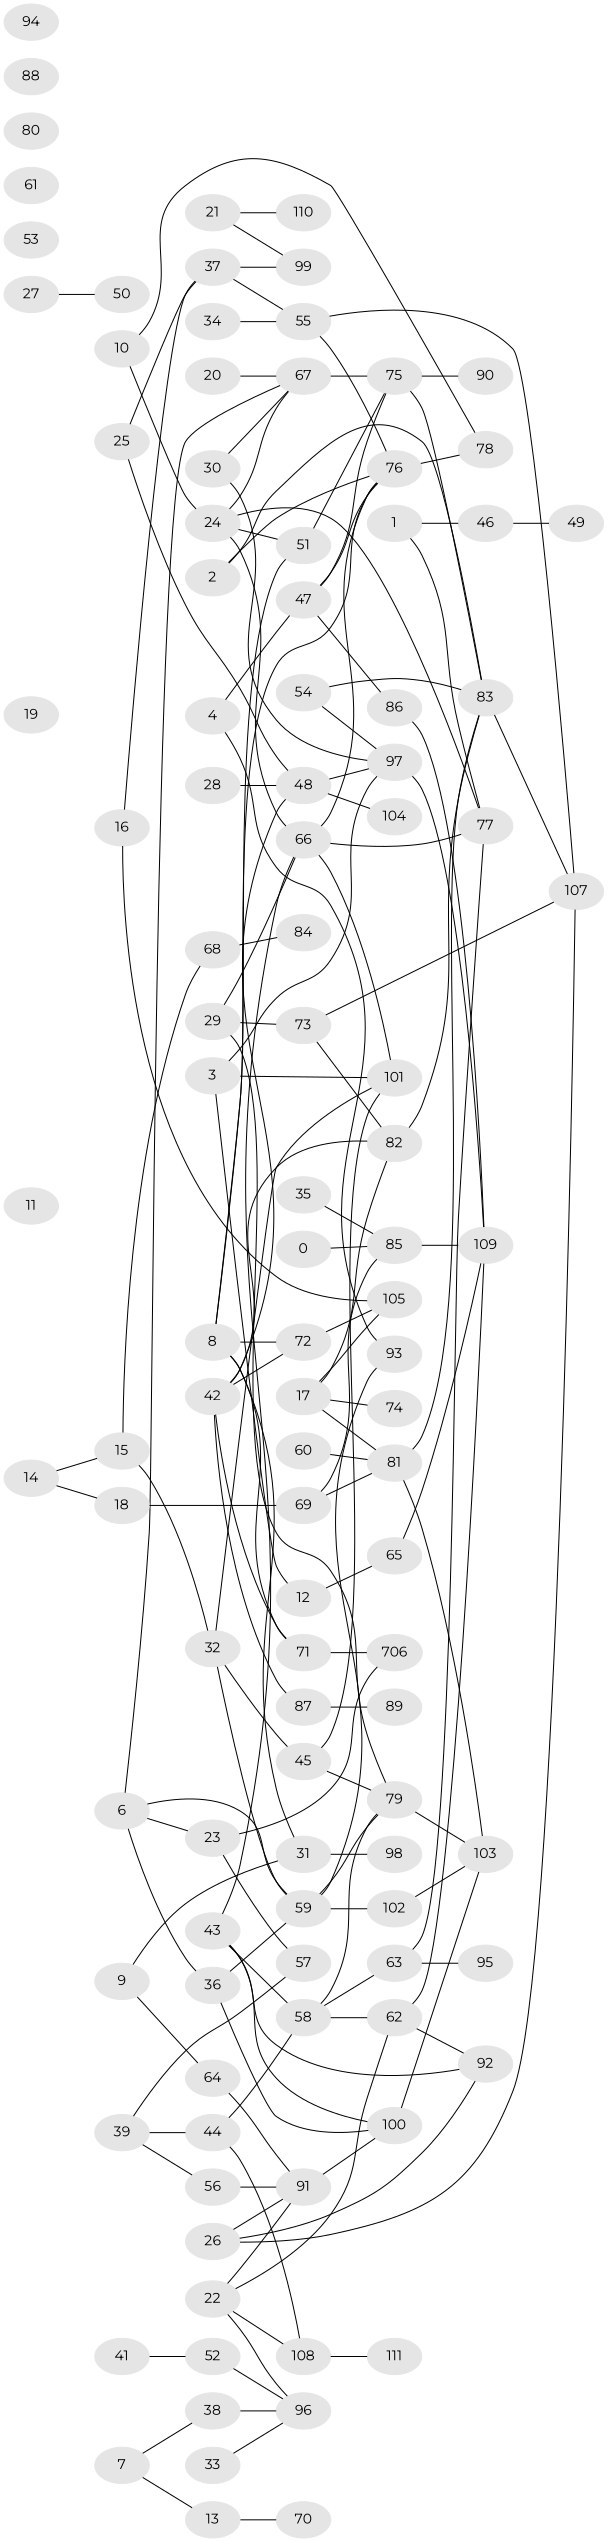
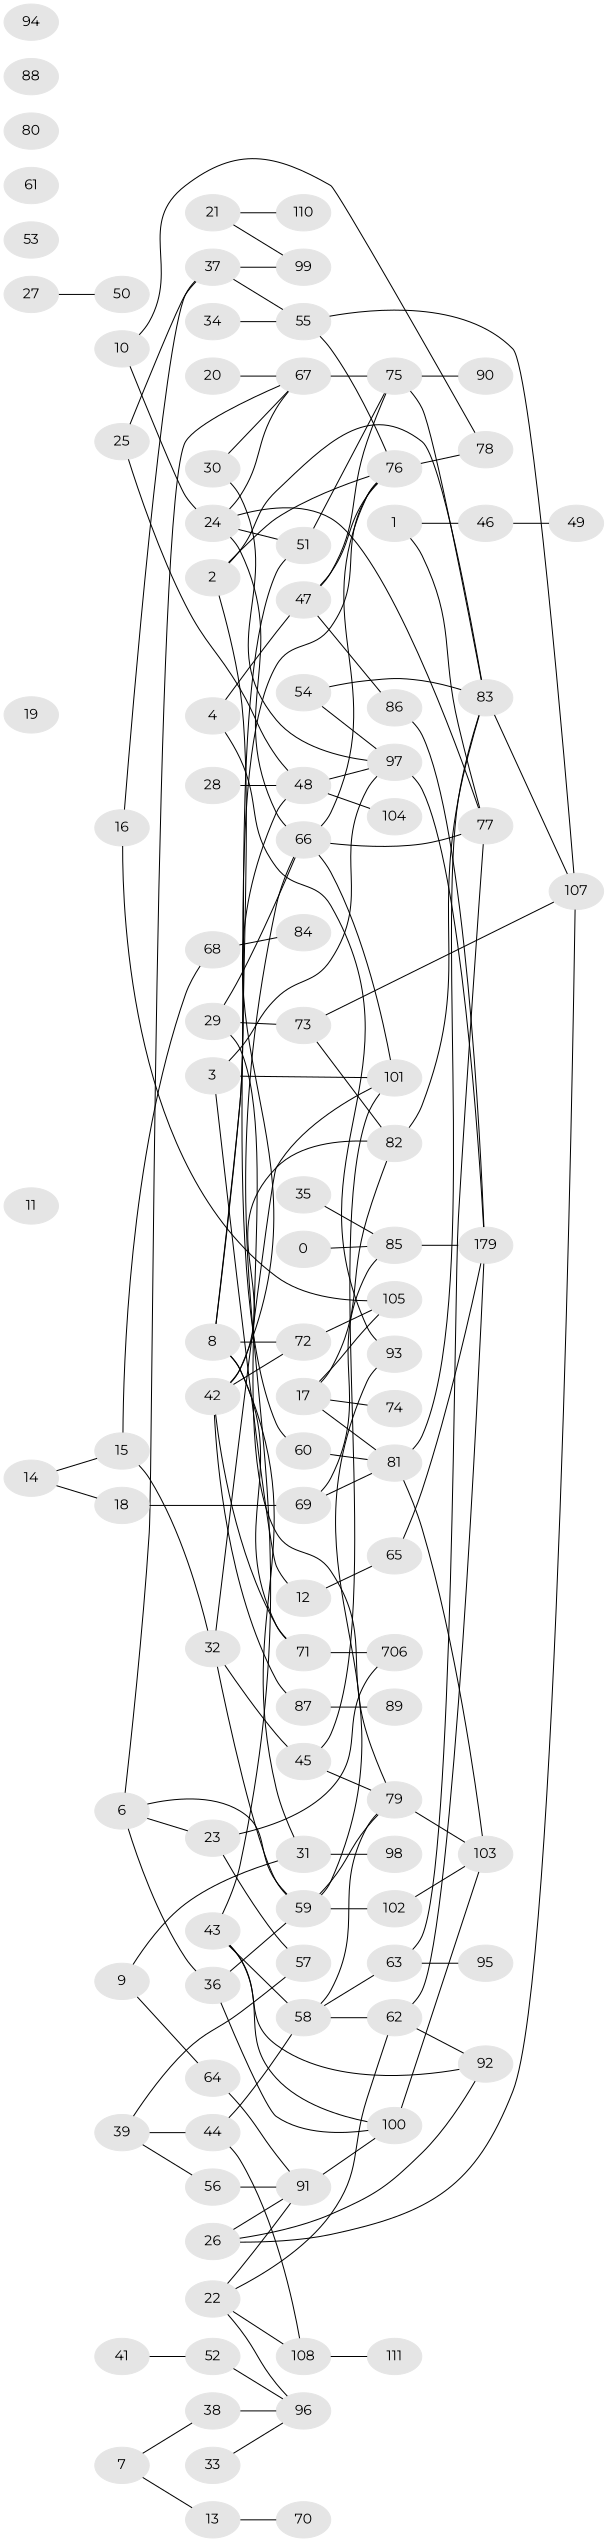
edge "2" -- "60": added
node "109": label "109" -> "179"
